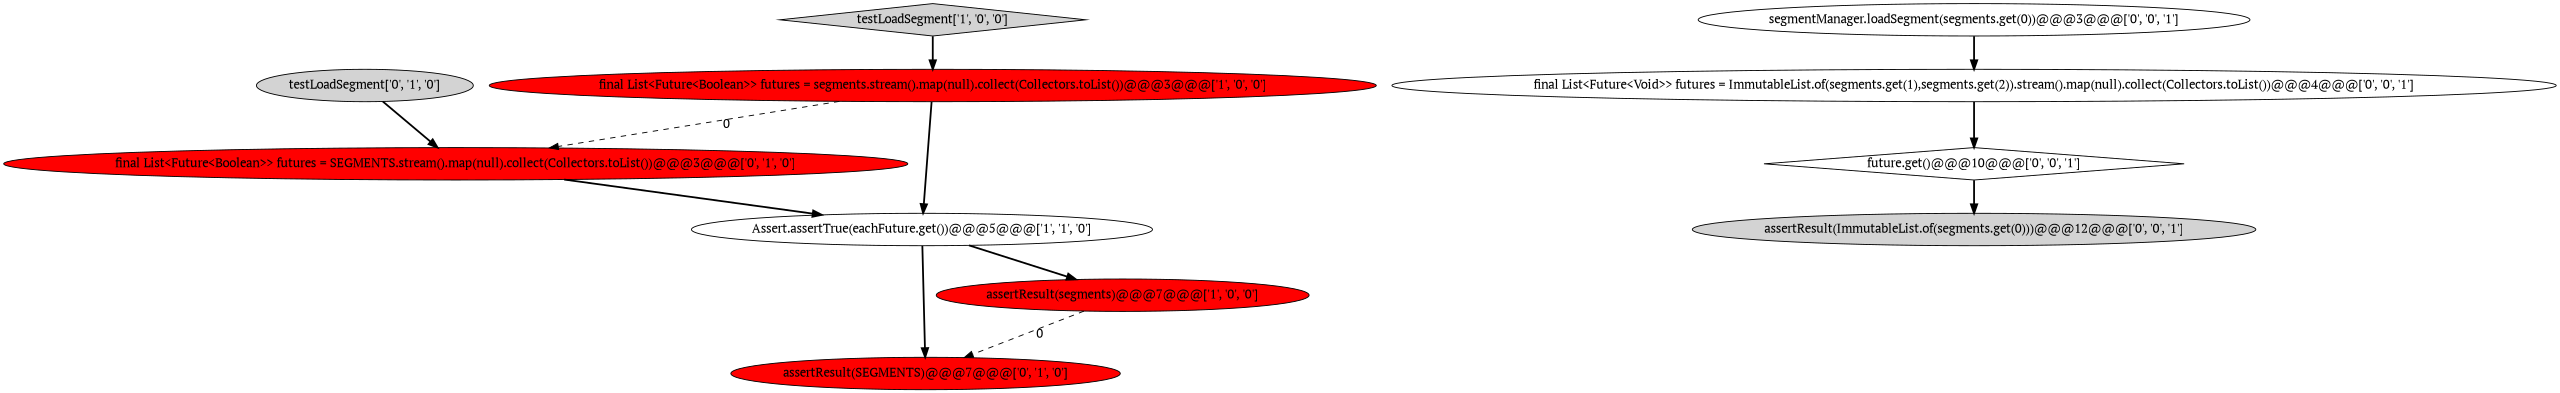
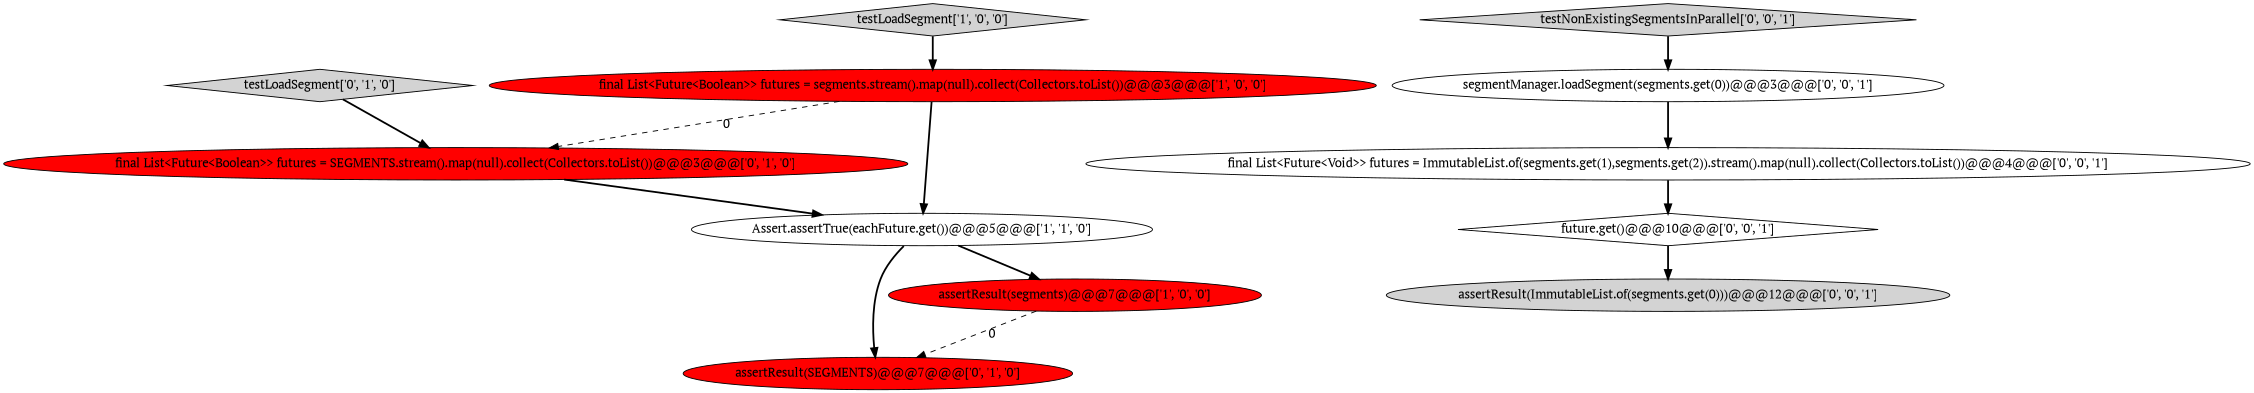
node "testNonExistingSegmentsInParallel['0', '0', '1']": added
node "testLoadSegment['0', '1', '0']": shape ellipse -> diamond
